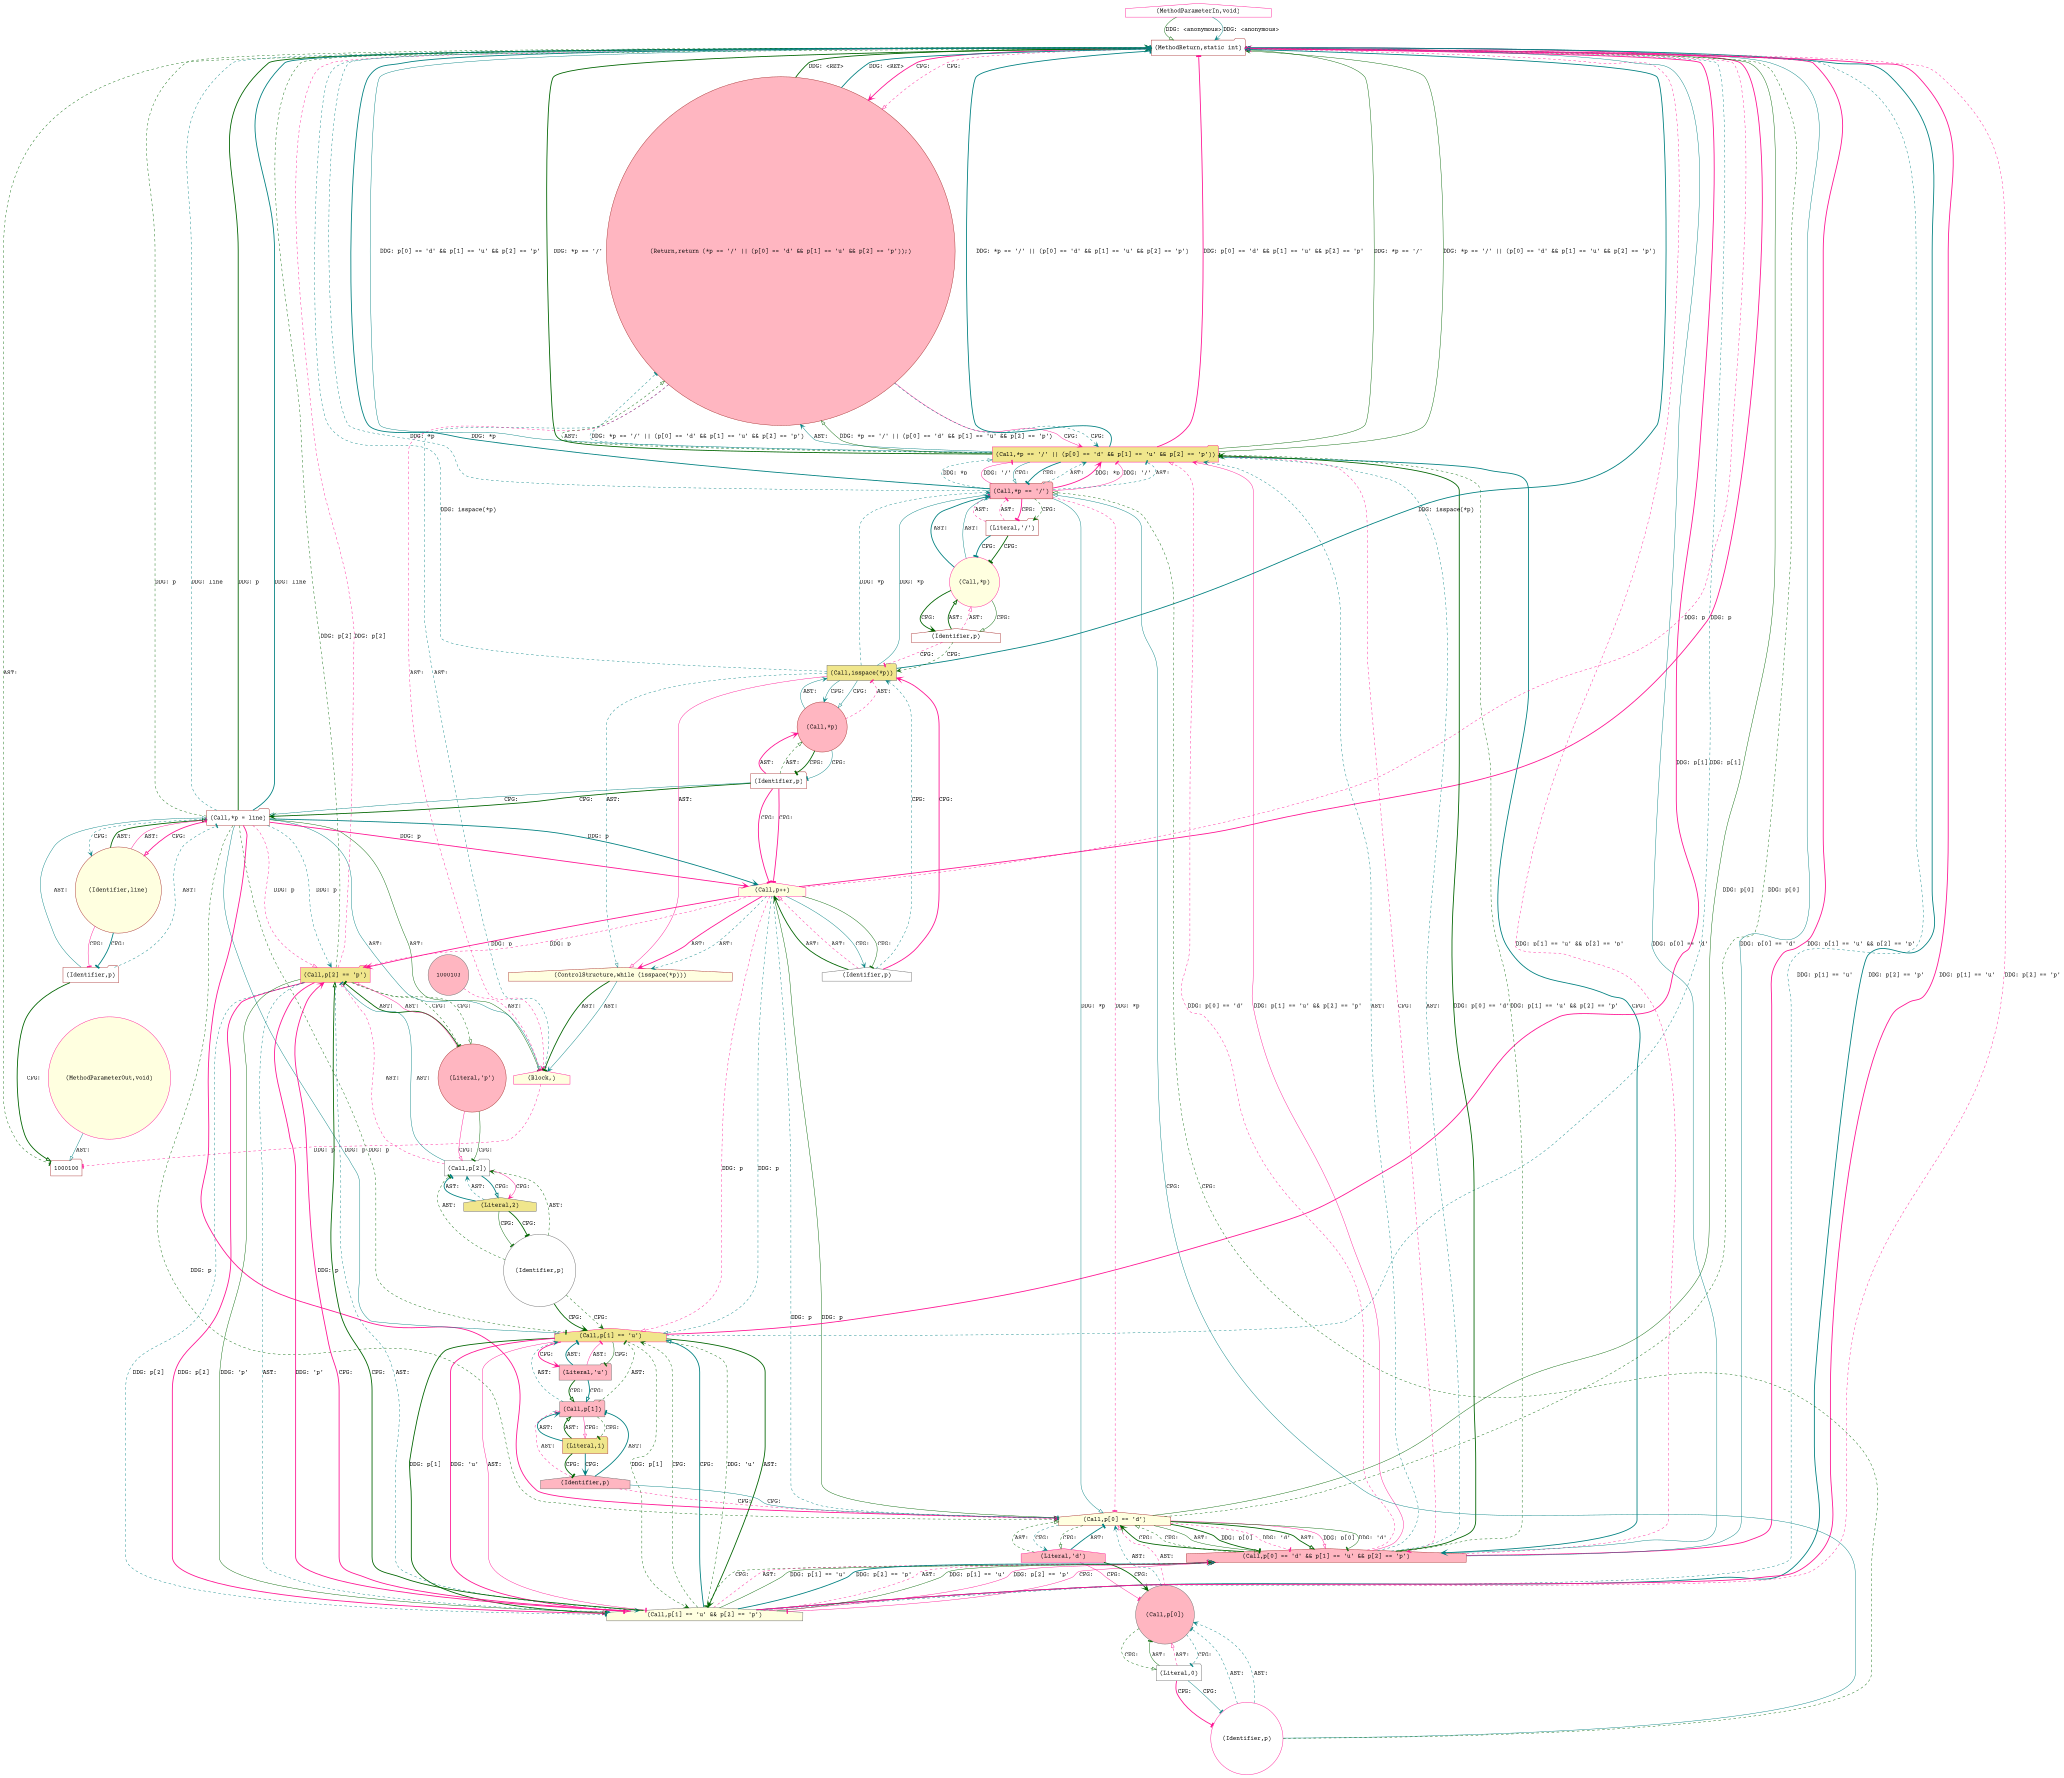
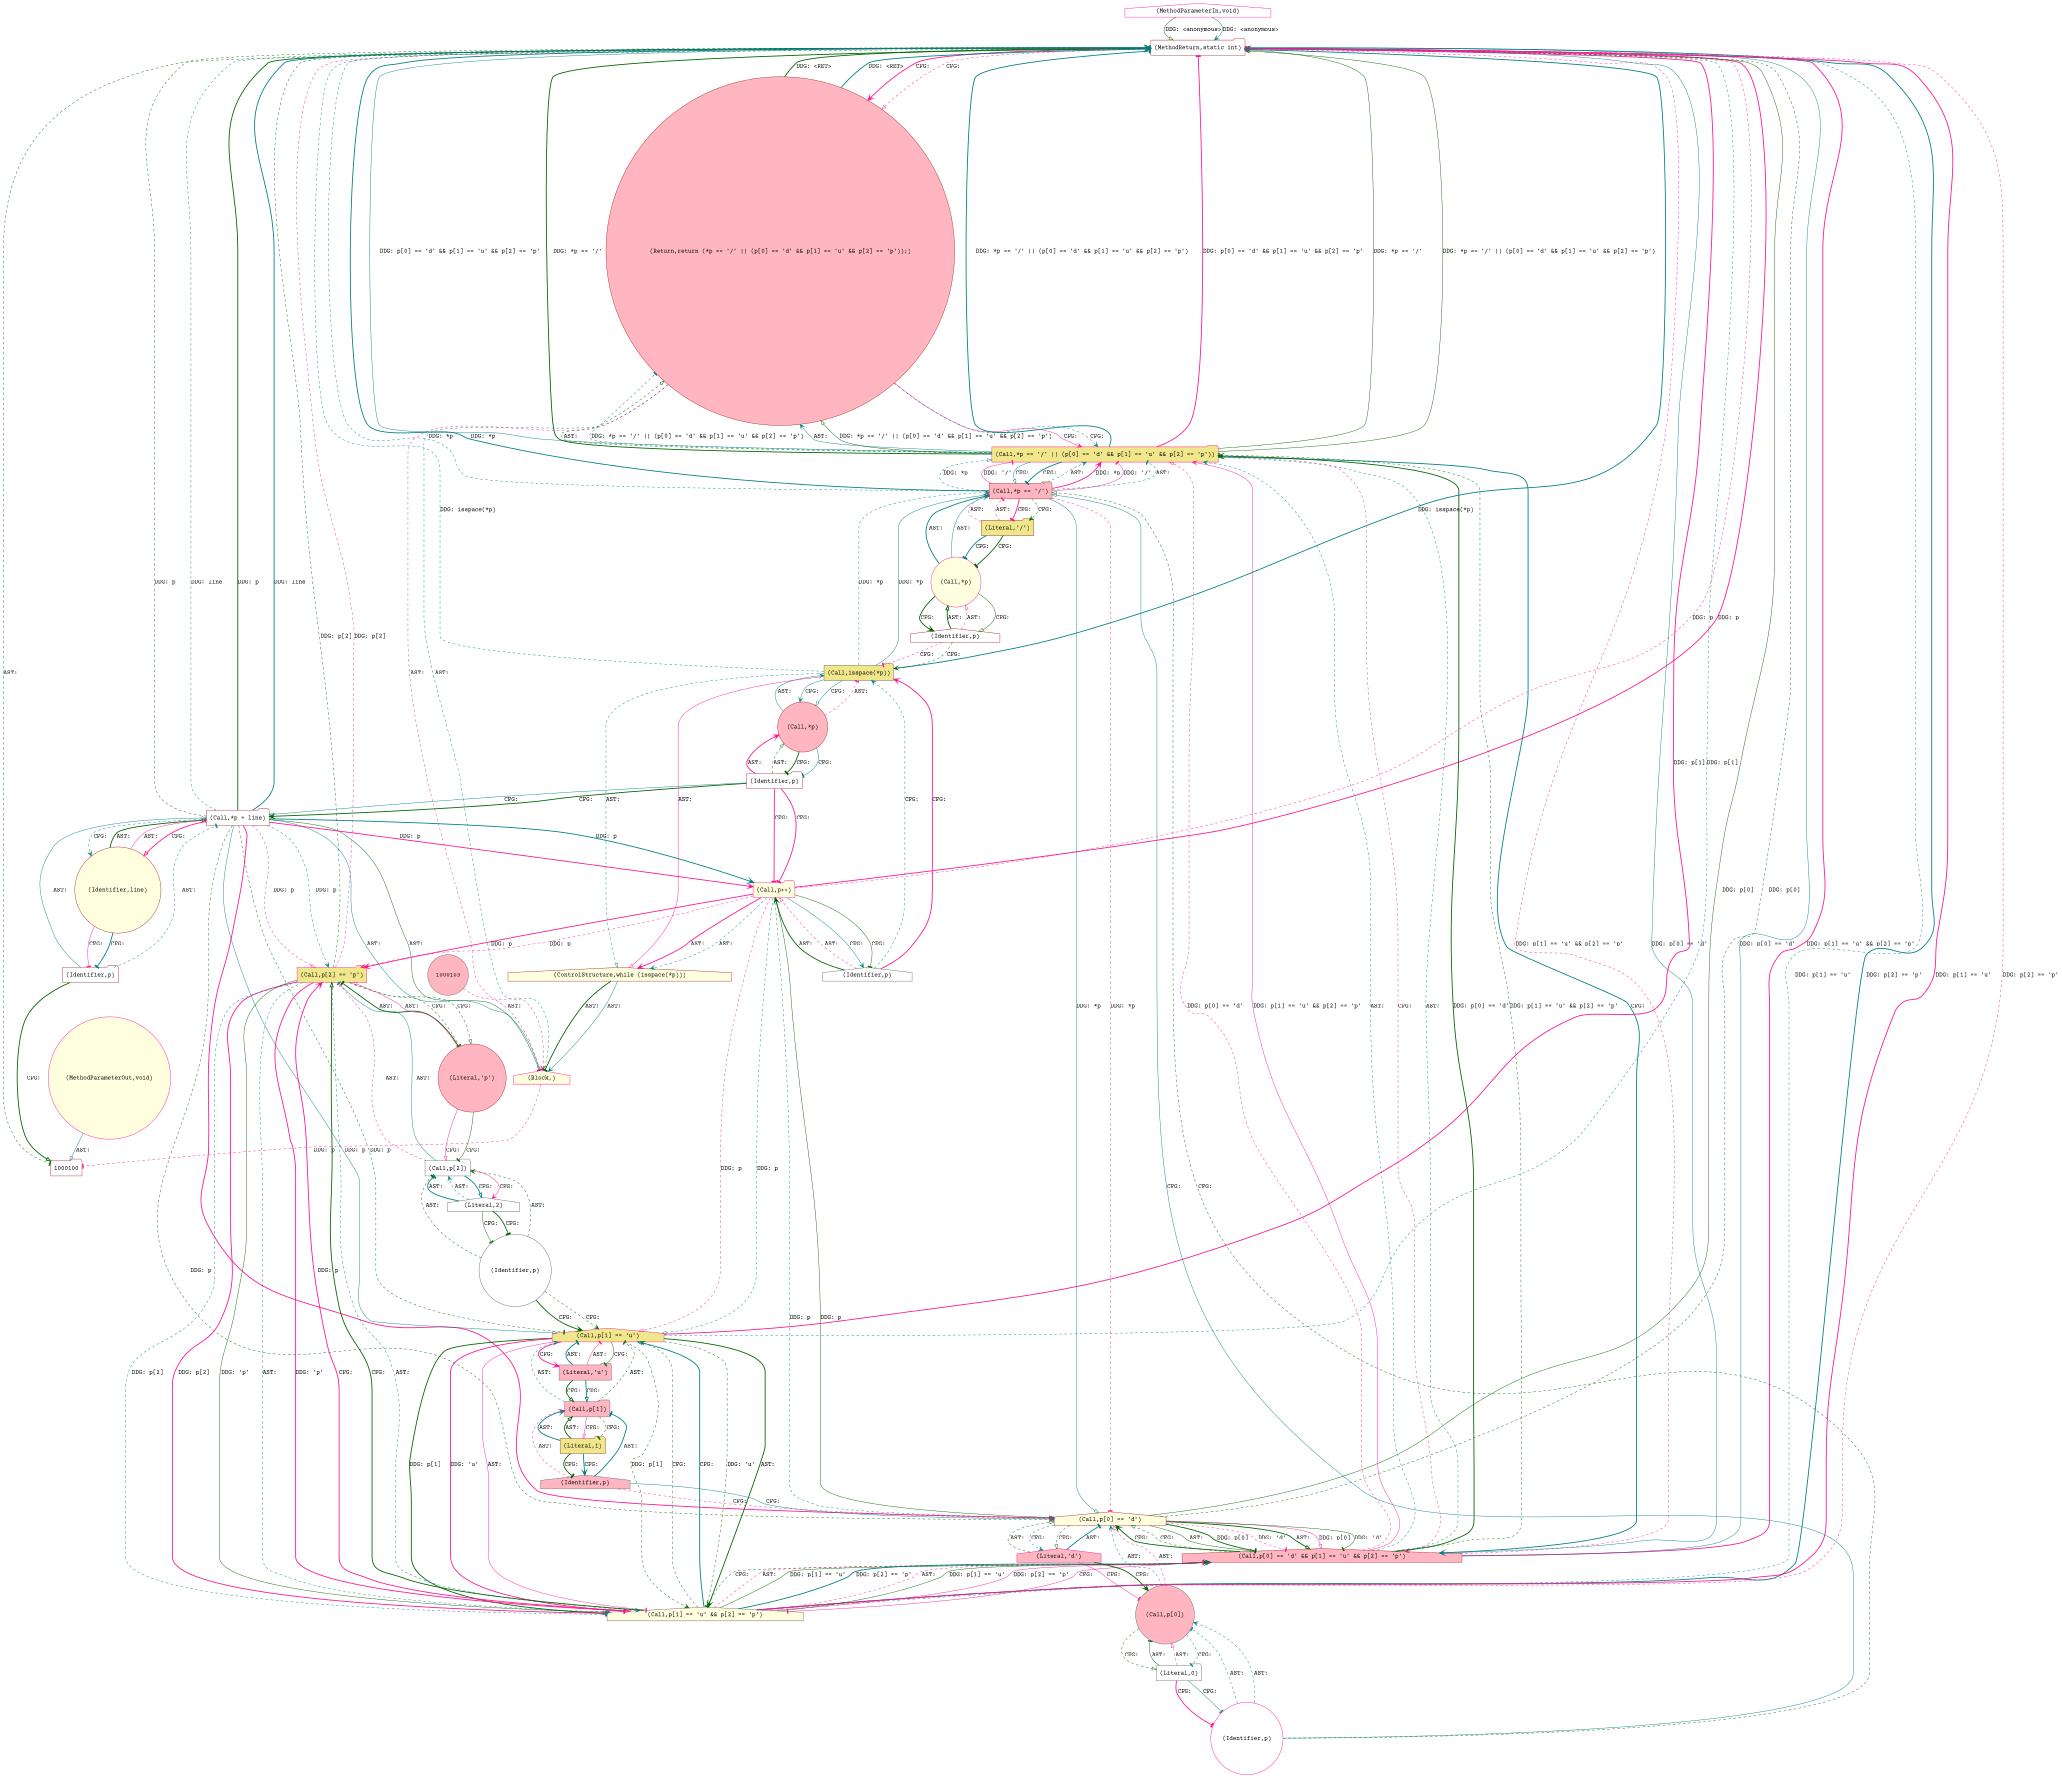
node "(Literal,'/')": fillcolor white -> khaki
node "(Call,p++)": shape house -> folder
node "(Literal,2)": fillcolor khaki -> white
